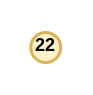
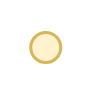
node "22": removed
